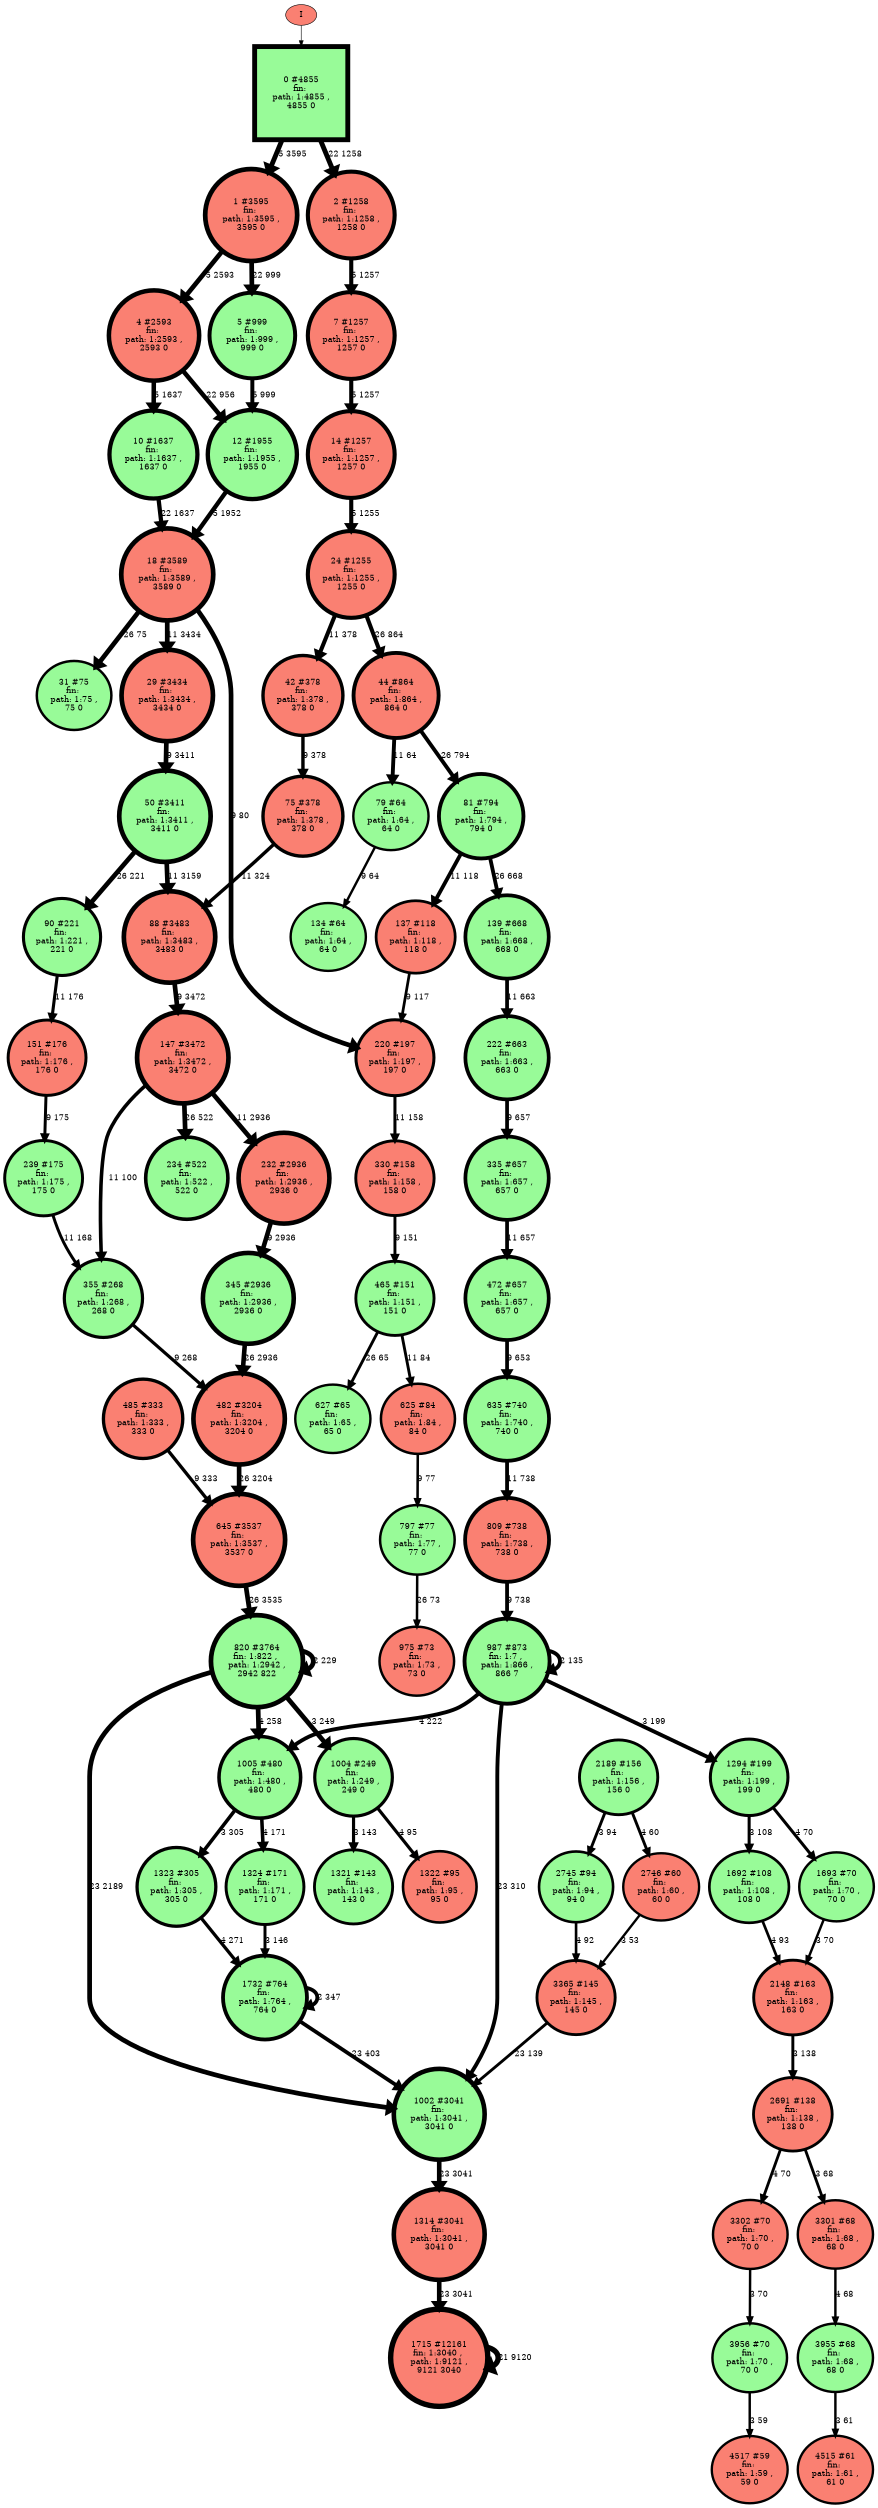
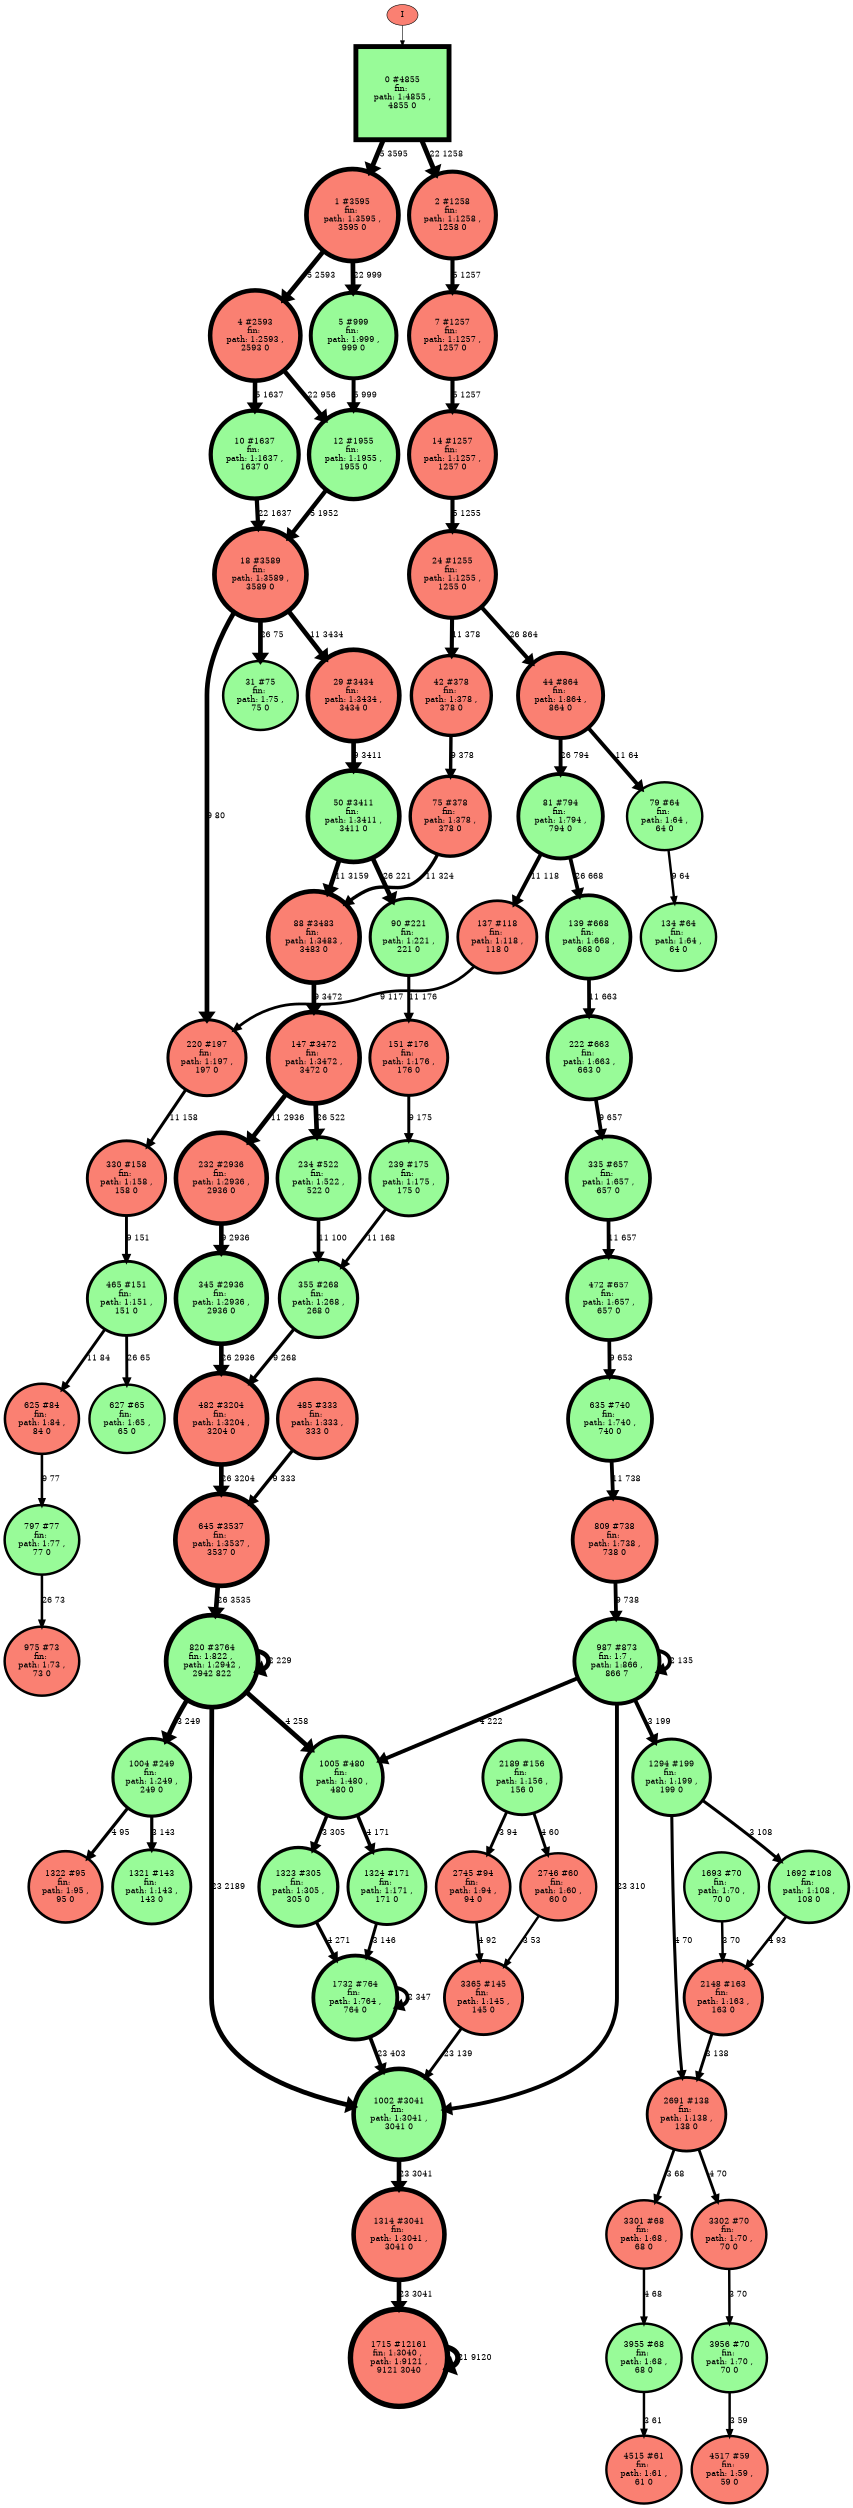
edge "147 #3472 fin: path: 1:3472 , 3472 0" -> "355 #268 fin: path: 1:268 , 268 0": now "234 #522 fin: path: 1:522 , 522 0" -> "355 #268 fin: path: 1:268 , 268 0"
edge "1294 #199 fin: path: 1:199 , 199 0" -> "1693 #70 fin: path: 1:70 , 70 0": now "1294 #199 fin: path: 1:199 , 199 0" -> "2691 #138 fin: path: 1:138 , 138 0"
node "2745 #94 fin: path: 1:94 , 94 0": fillcolor palegreen -> salmon
